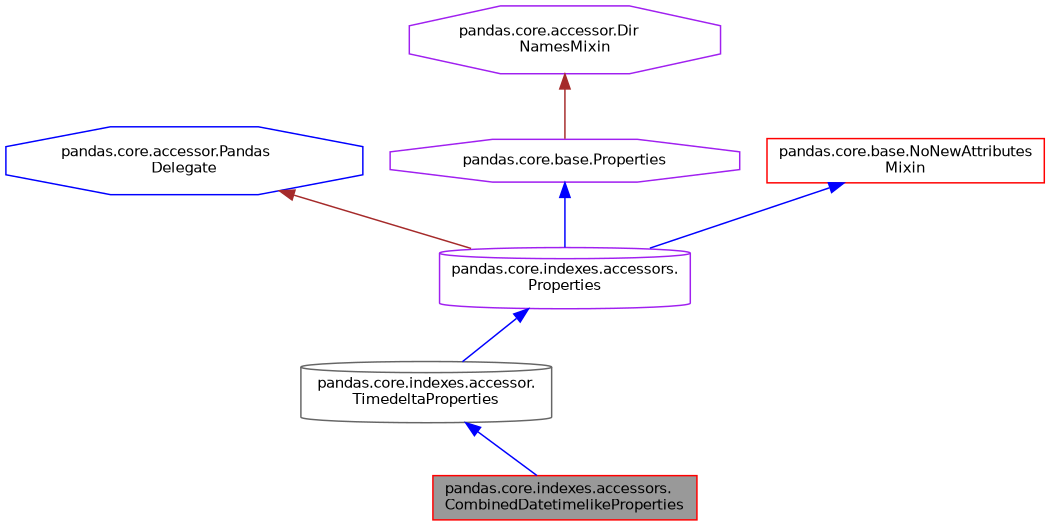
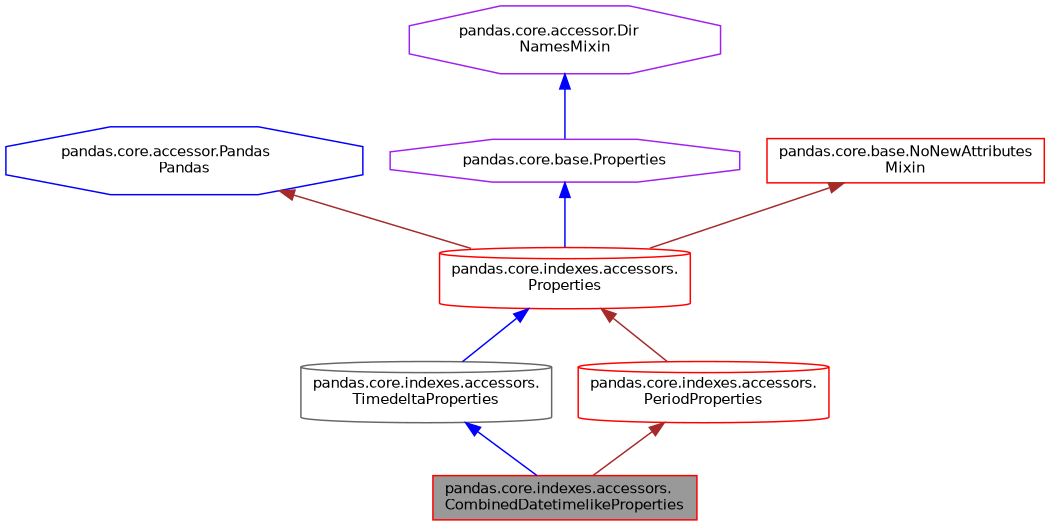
edge "pandas.core.base.Properties" -> "pandas.core.accessor.Dir NamesMixin": color brown -> blue
node "pandas.core.accessor.Pandas Delegate": label "pandas.core.accessor.Pandas Delegate" -> "pandas.core.accessor.Pandas Pandas"
edge "pandas.core.indexes.accessors. Properties" -> "pandas.core.base.NoNewAttributes Mixin": color blue -> brown
node "pandas.core.indexes.accessors. Properties": color purple -> red
node "pandas.core.indexes.accessor. TimedeltaProperties": label "pandas.core.indexes.accessor. TimedeltaProperties" -> "pandas.core.indexes.accessors. TimedeltaProperties"
node "pandas.core.indexes.accessors. PeriodProperties": added
